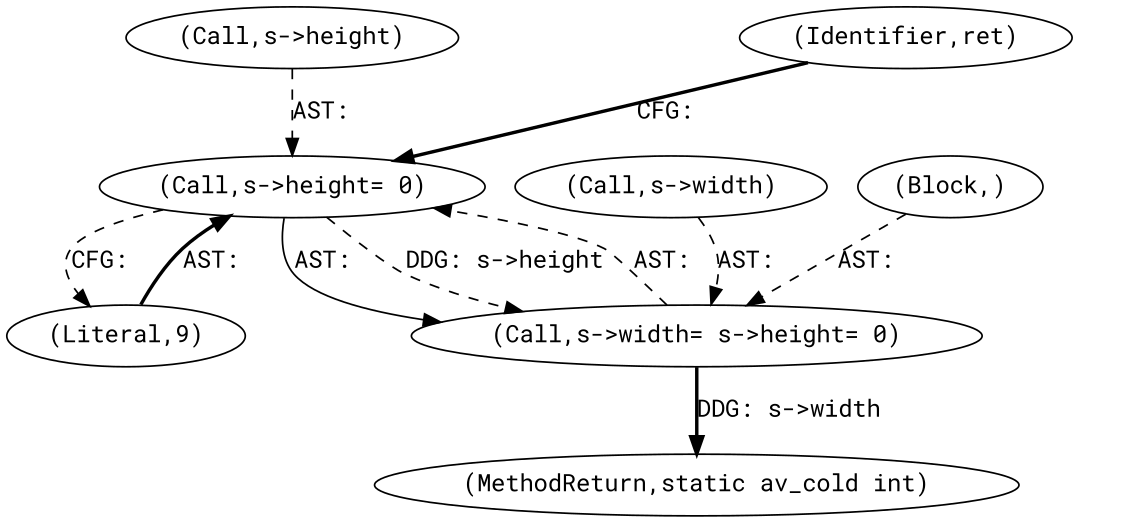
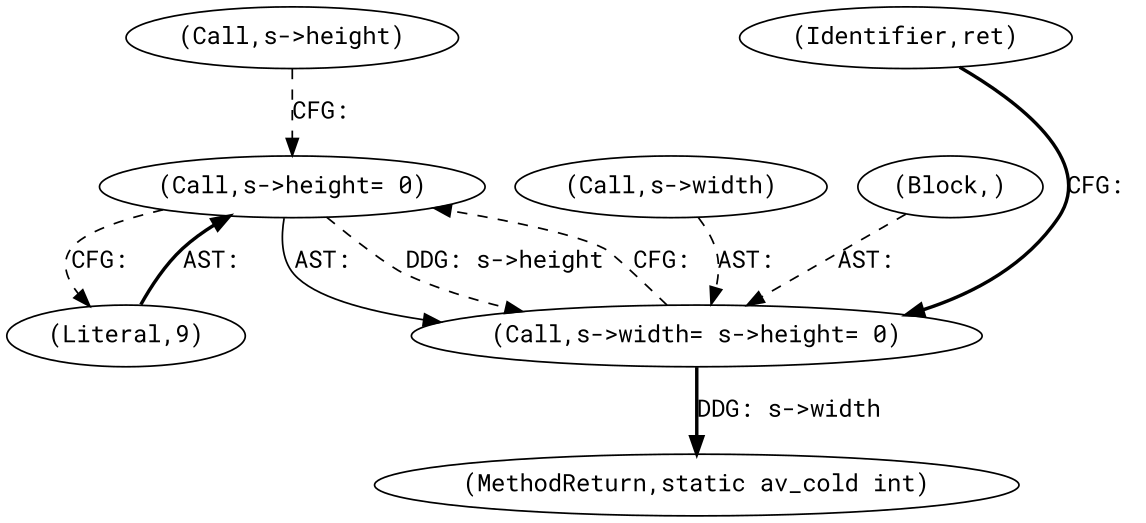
edge "(Identifier,ret)" -> "(Call,s->height= 0)": now "(Identifier,ret)" -> "(Call,s->width= s->height= 0)"
edge "(Call,s->height)" -> "(Call,s->height= 0)": label "AST: " -> "CFG: "
edge "(Call,s->width= s->height= 0)" -> "(Call,s->height= 0)": label "AST: " -> "CFG: "
